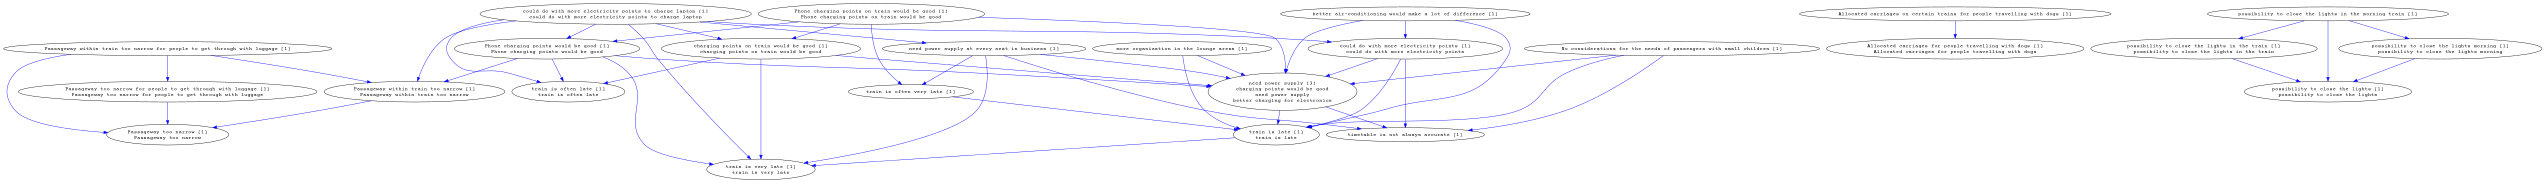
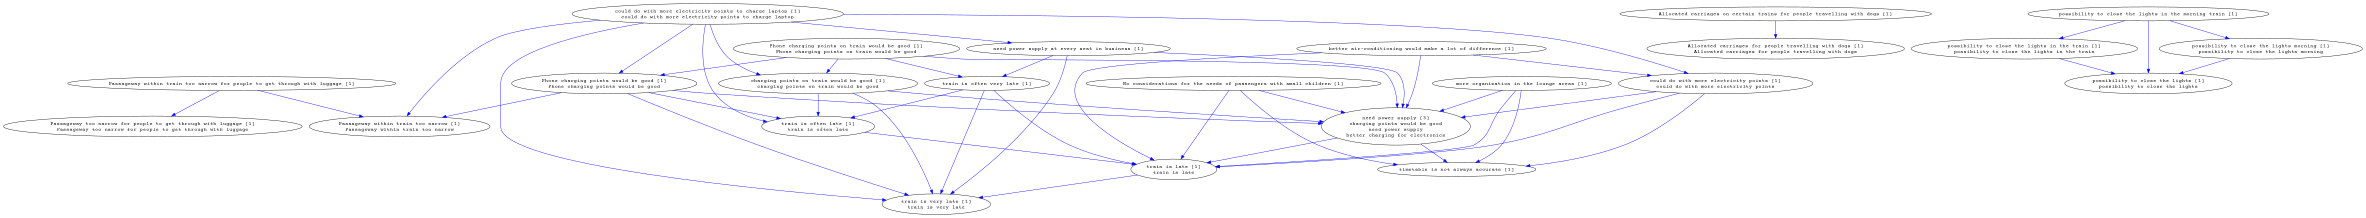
edge "train is often very late [1]" -> "train is often late [1] train is often late": added
edge "need power supply at every seat in business [1]" -> "timetable is not always accurate [1]": now "more organization in the lounge areas [1]" -> "timetable is not always accurate [1]"
node "Passageway too narrow [1] Passageway too narrow": removed
edge "train is often very late [1]" -> "train is very late [1] train is very late": added
edge "train is often late [1] train is often late" -> "train is late [1] train is late": added
